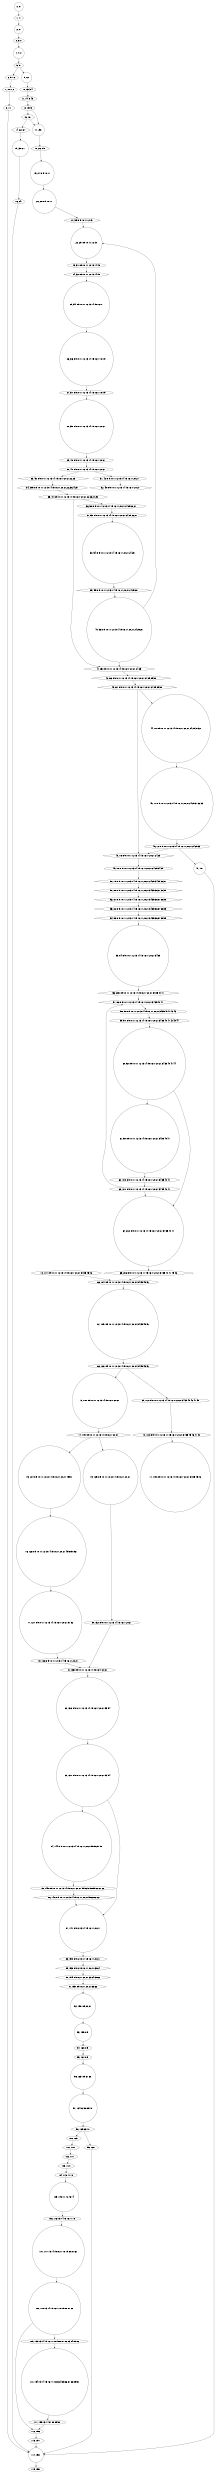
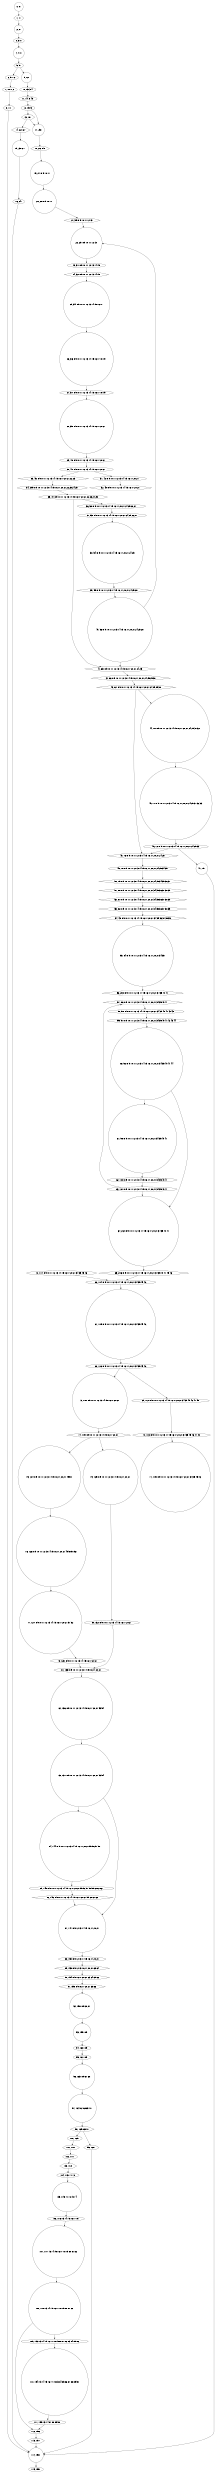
node "54, 83: 8 9 10 11 12 13 14 15 16 17 20 21 34 35 36 37 38 39": label "54, 83: 8 9 10 11 12 13 14 15 16 17 20 21 34 35 36 37 38 39" -> "54, 43: 8 9 10 11 12 13 14 15 16 17 20 21 34 35 36 37 38 39"
